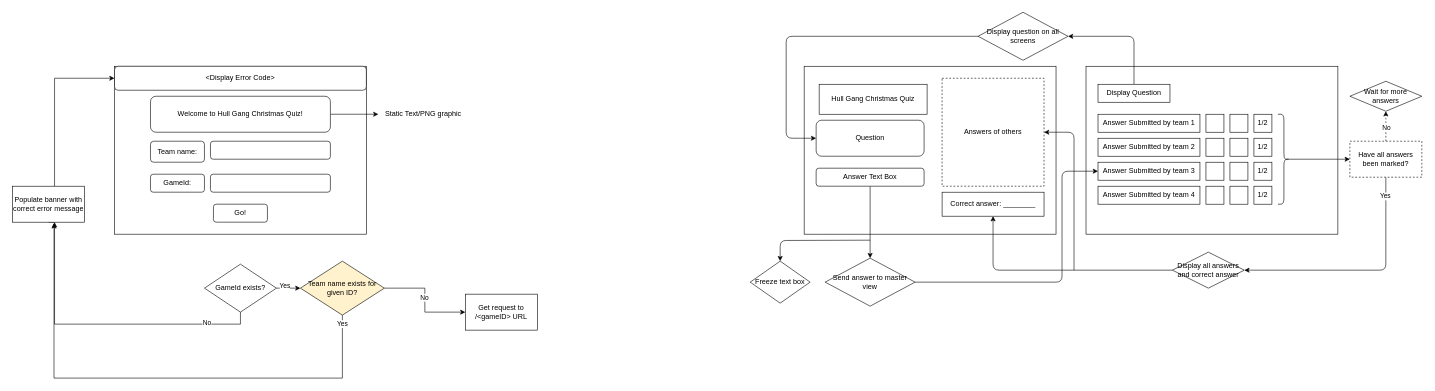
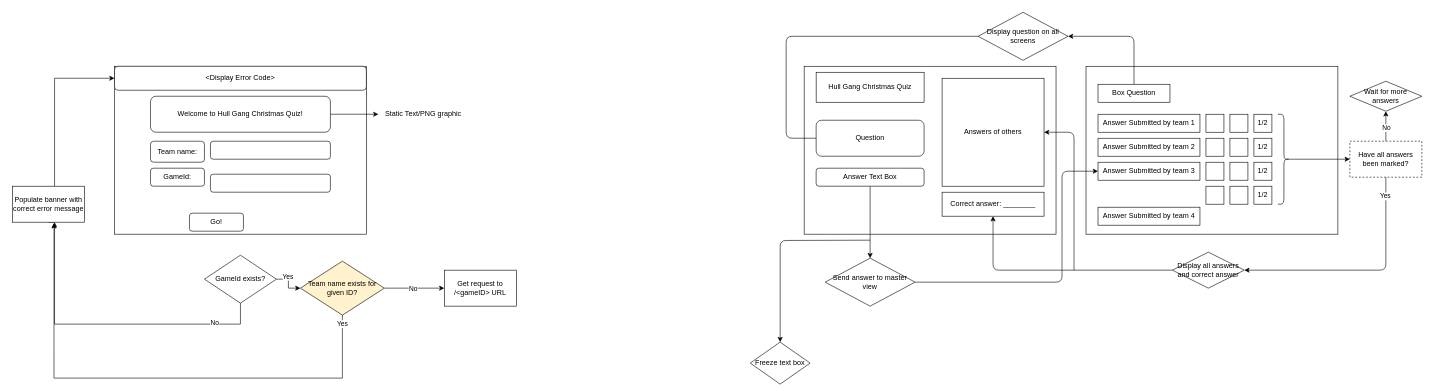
node "Display Question": label "Display Question" -> "Box Question"
node "Hull Gang Christmas Quiz": moved (873, 99) -> (870, 87)
edge "Have all answers been marked?" -> "Wait for more answers": style dashed -> solid
node "Answers of others": style dashed -> solid
edge "Display question on all screens" -> "Question": arrowhead classic -> none
node "GameId:": moved (177, 183) -> (177, 177)
node "Answer Submitted by team 4": moved (1149, 195) -> (1149, 216)
node "Go!": moved (240, 213) -> (216, 222)
node "Freeze text box": moved (780, 282) -> (780, 363)
node "GameId exists?": moved (240, 288) -> (240, 279)
node "Get request to /<gameID> URL": moved (501, 312) -> (480, 288)
